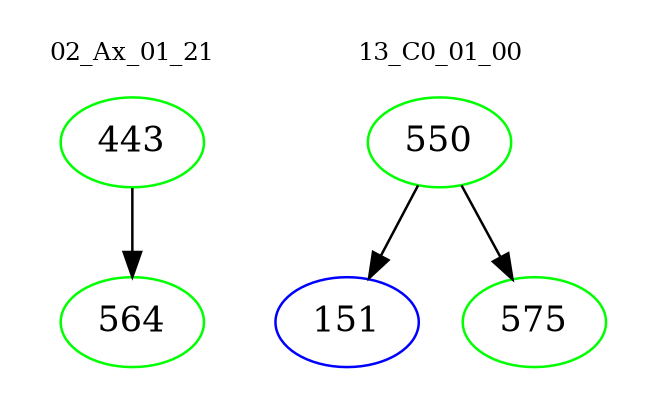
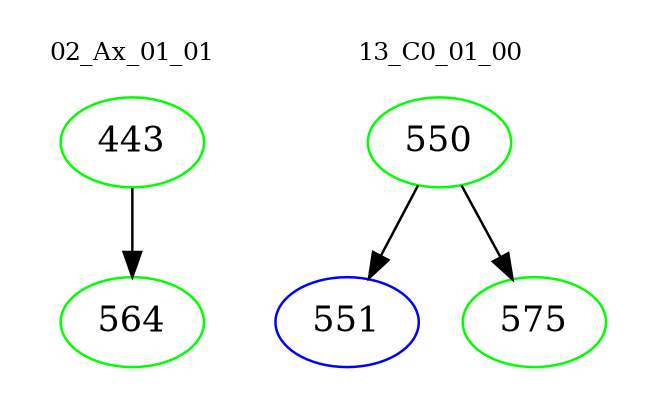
cluster "02_Ax_01_21": label "02_Ax_01_21" -> "02_Ax_01_01"
node "151": label "151" -> "551"
